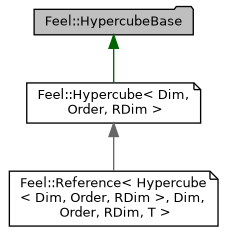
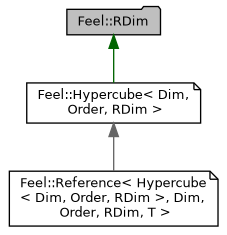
node "Feel::HypercubeBase": label "Feel::HypercubeBase" -> "Feel::RDim"
